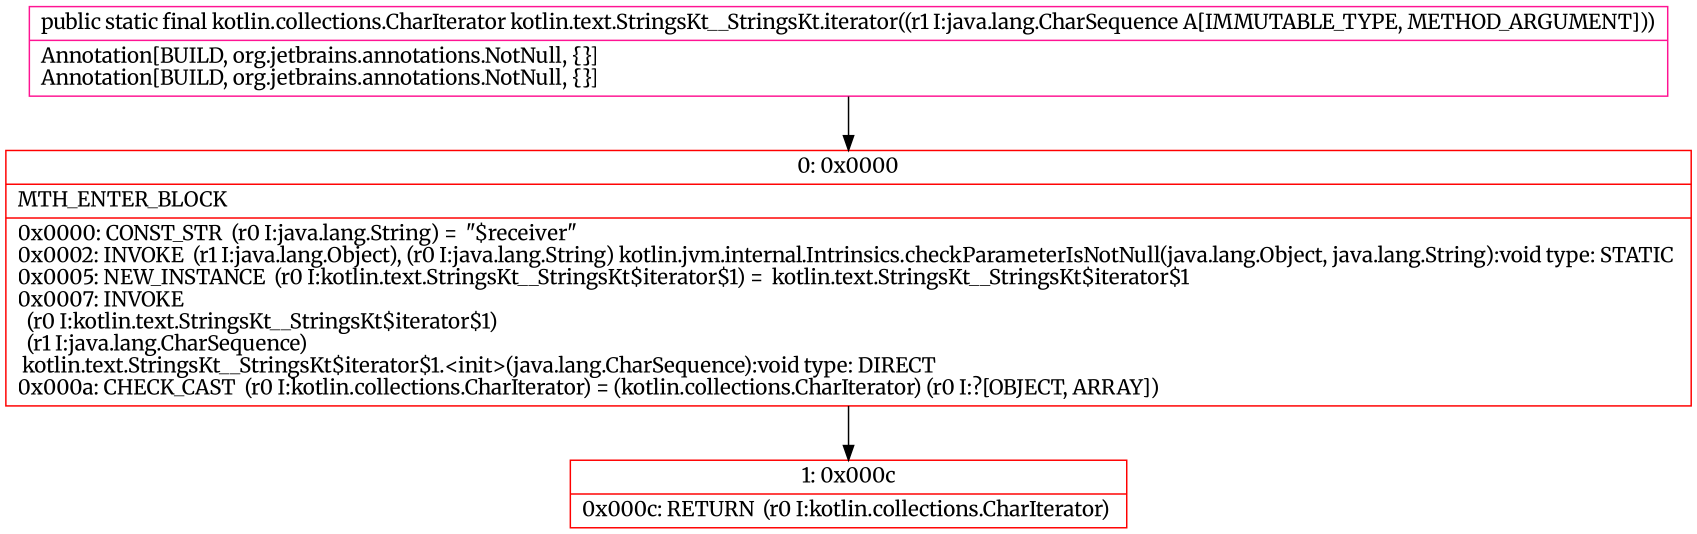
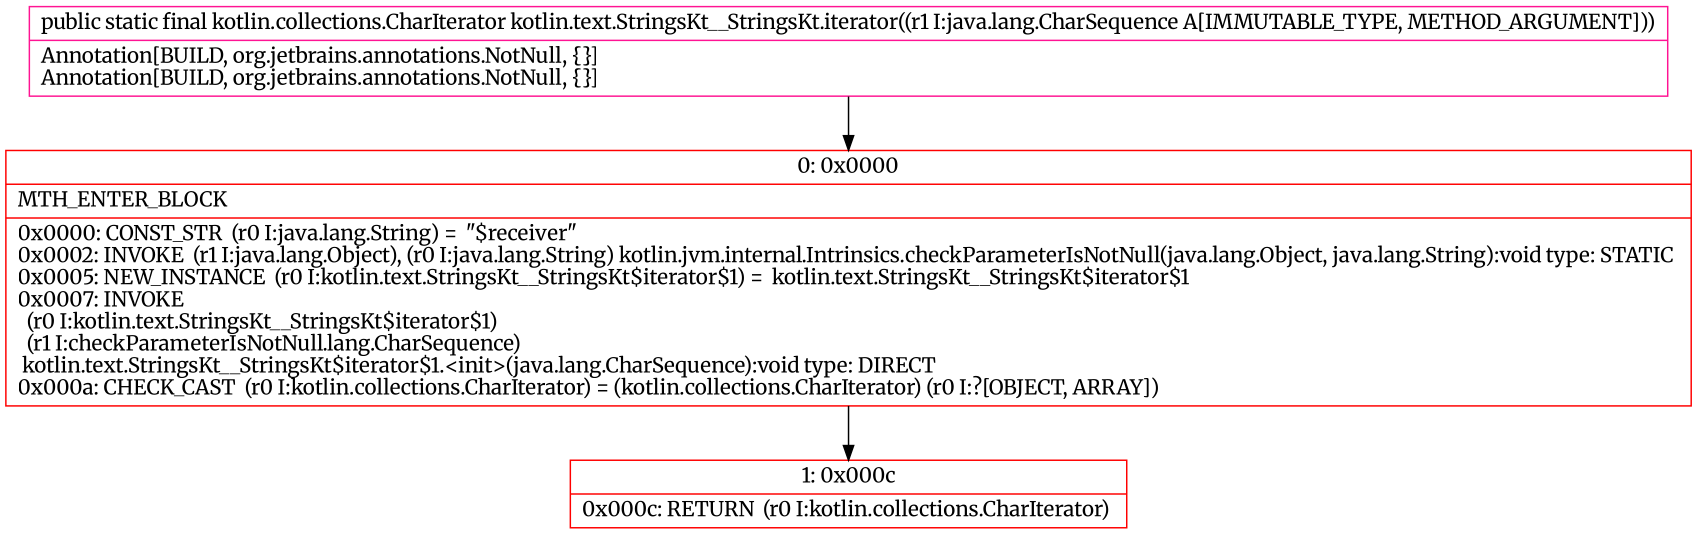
node "0: 0x0000": text "(r1 I:java.lang.CharSequence)" -> "(r1 I:checkParameterIsNotNull.lang.CharSequence)"
